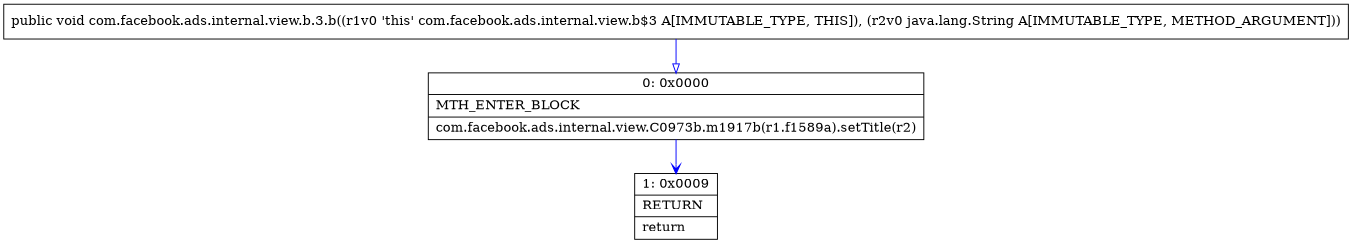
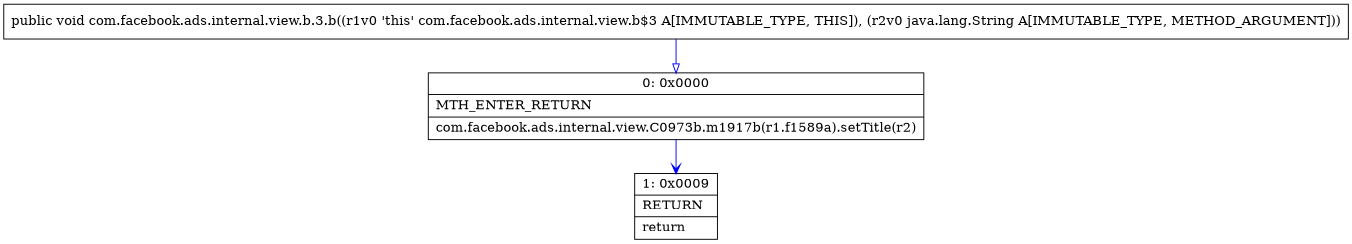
node "0: 0x0000": text "MTH_ENTER_BLOCK" -> "MTH_ENTER_RETURN"
